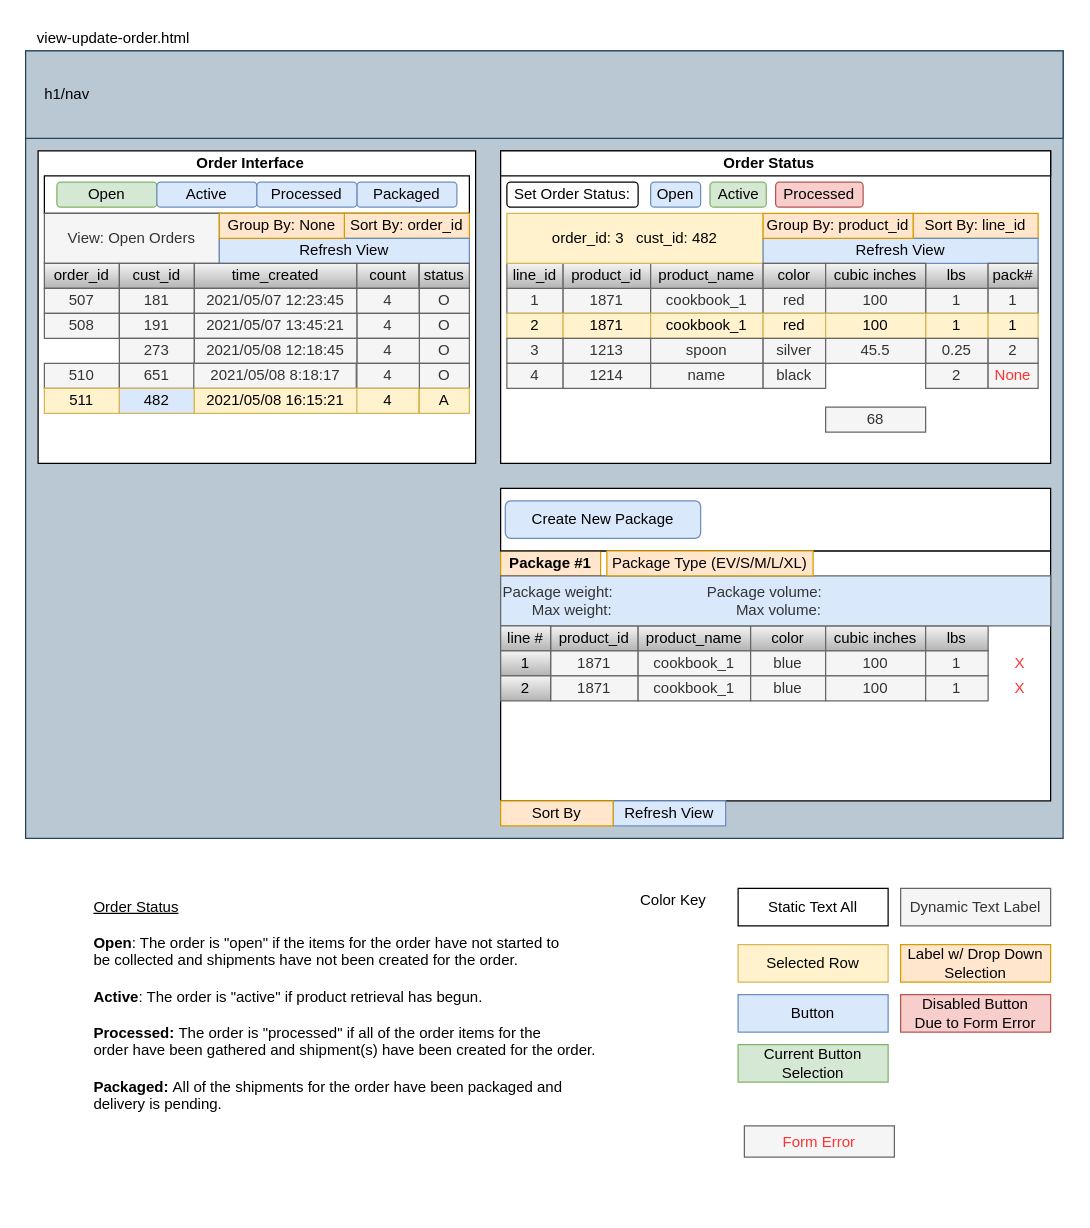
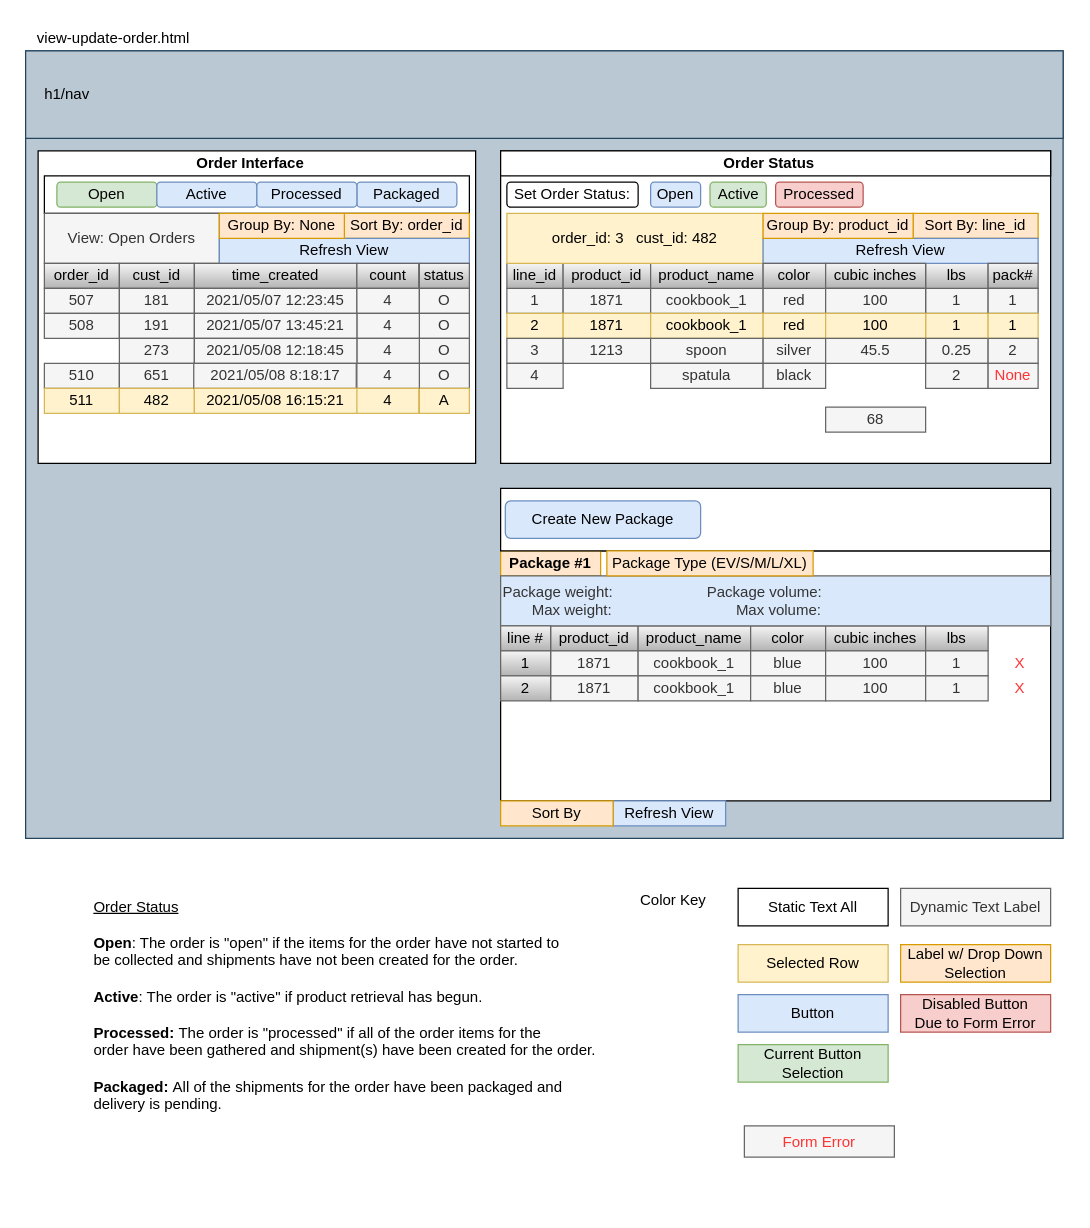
node "1214": removed
node "name": label "name" -> "spatula"
node "482": fillcolor #dae8fc -> #fff2cc
